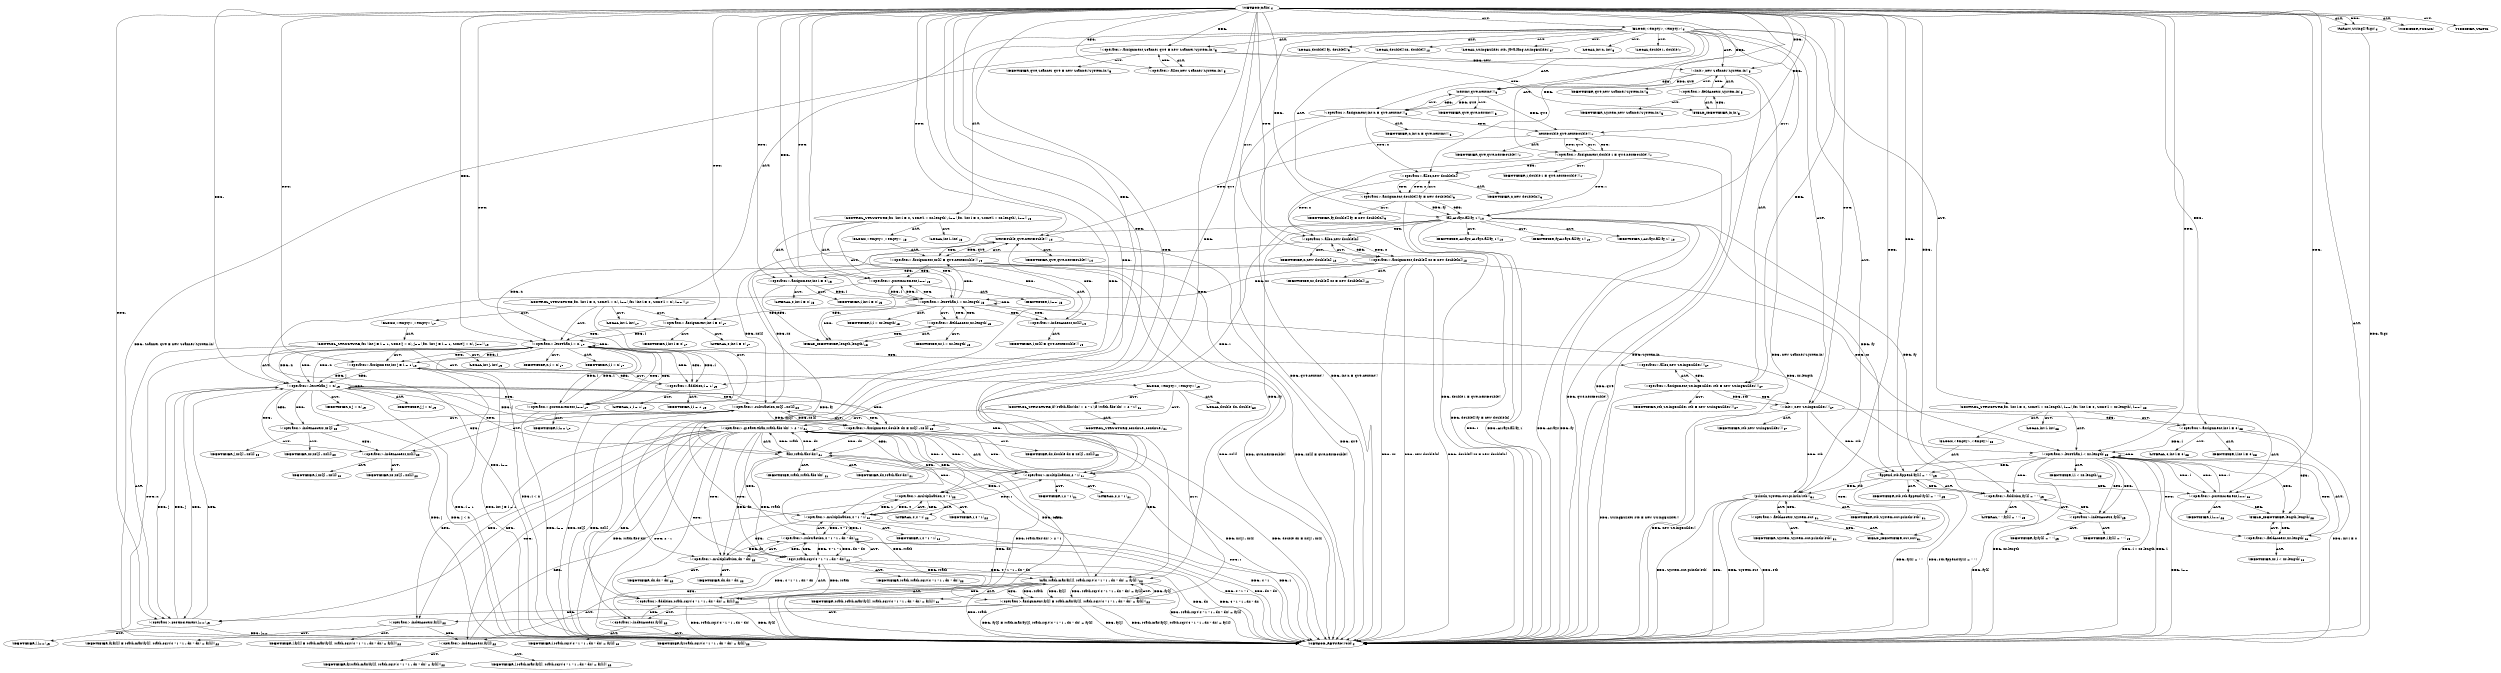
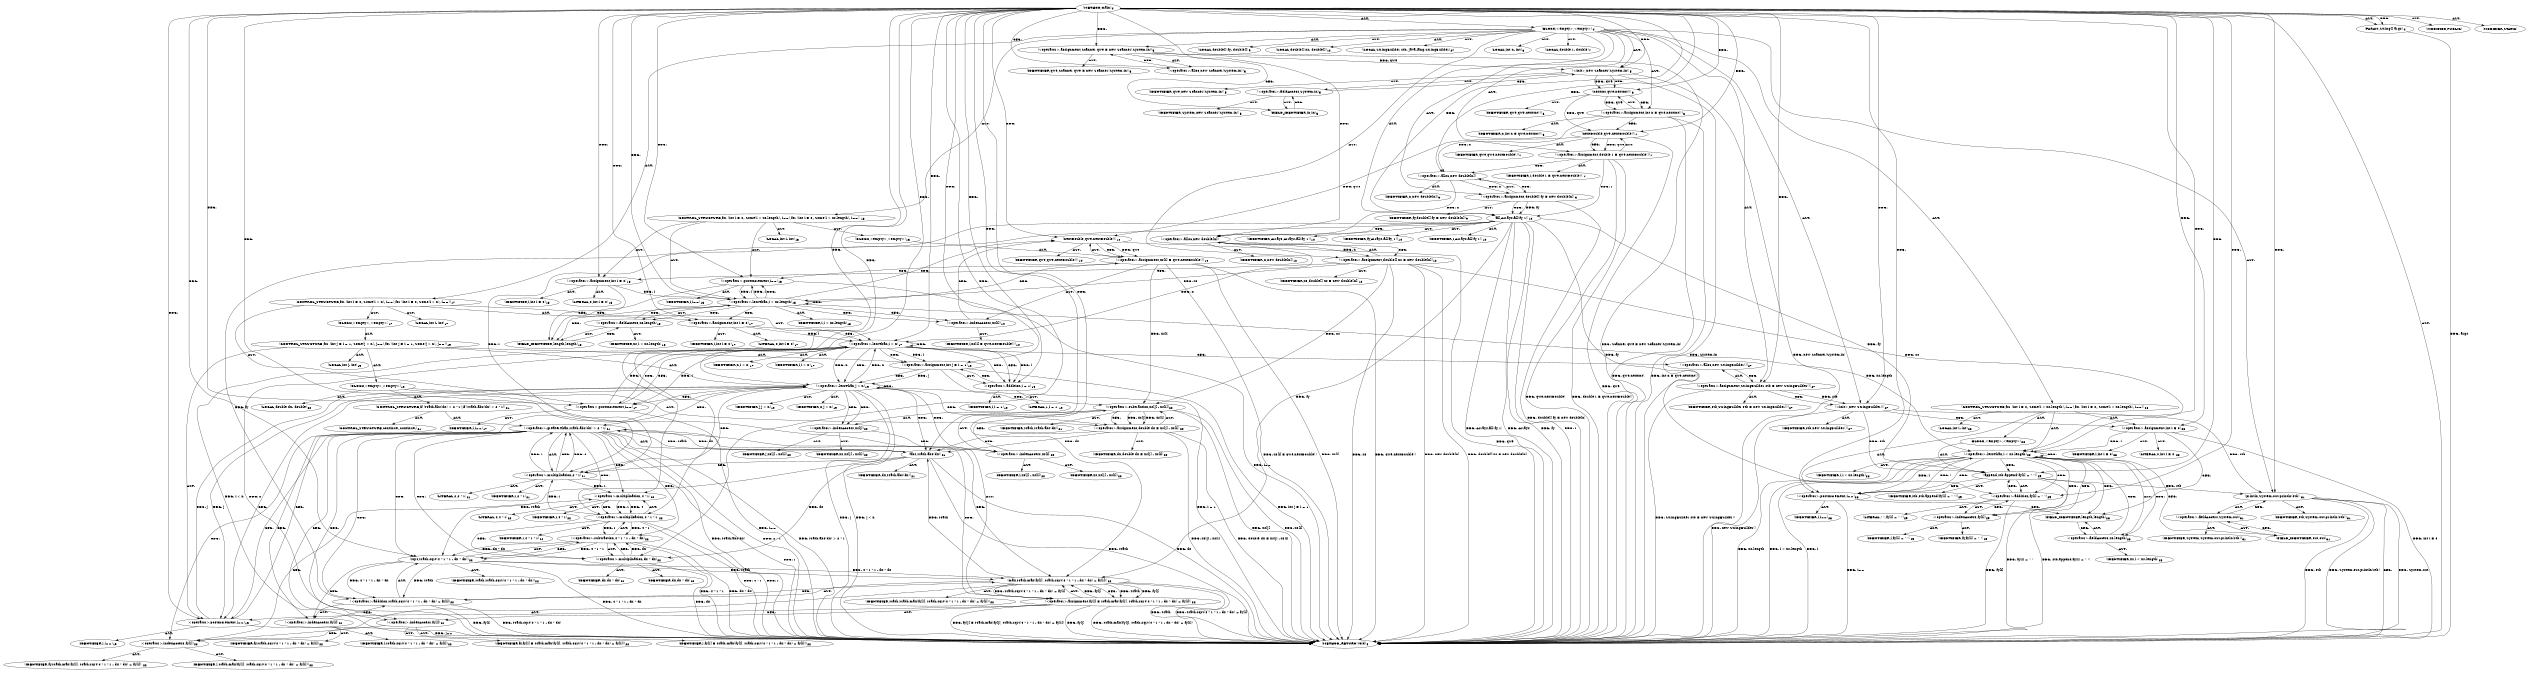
edge "(<operator>.assignment,Scanner qwe = new Scanner(System.in))" -> "(<init>,new Scanner(System.in))": label "DDG: new" -> "DDG: qwe"
edge "(<operator>.lessThan,j < n)" -> "(<operator>.greaterThan,Math.abs(dx) > 2 * r)": label "DDG: j" -> "CDG: "
edge "(abs,Math.abs(dx))" -> "(IDENTIFIER,Math,Math.abs(dx))": now "(<operator>.subtraction,xs[j] - xs[i])" -> "(IDENTIFIER,Math,Math.abs(dx))"
